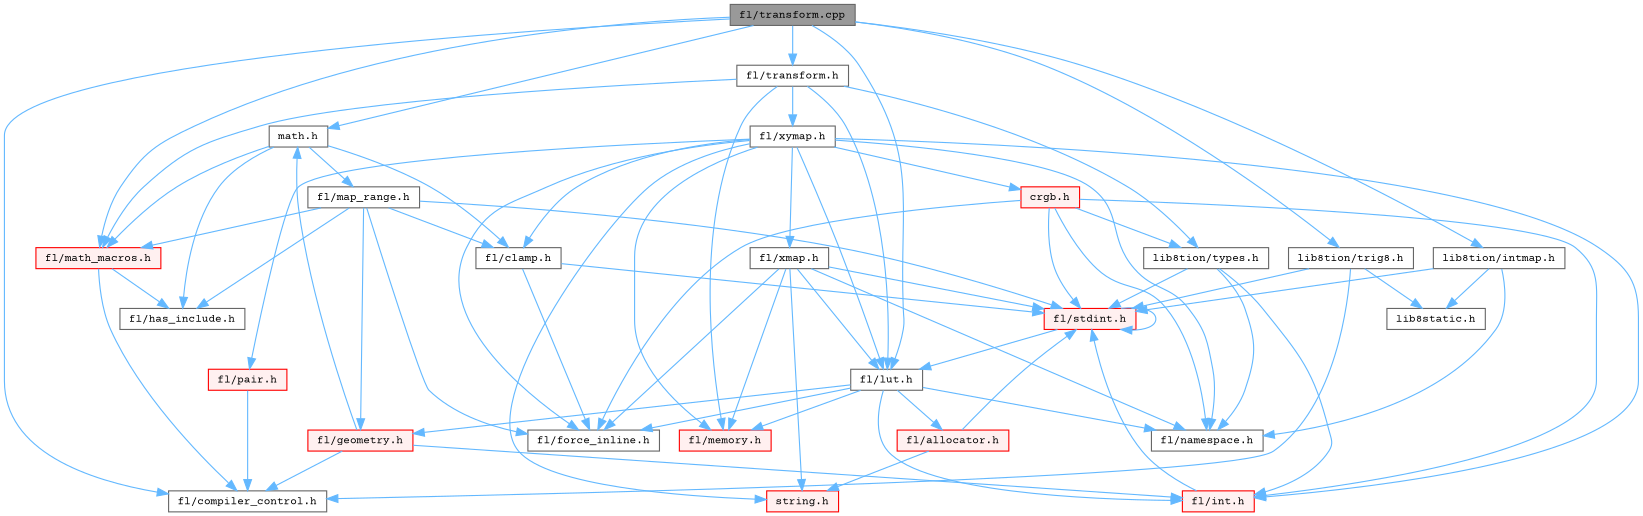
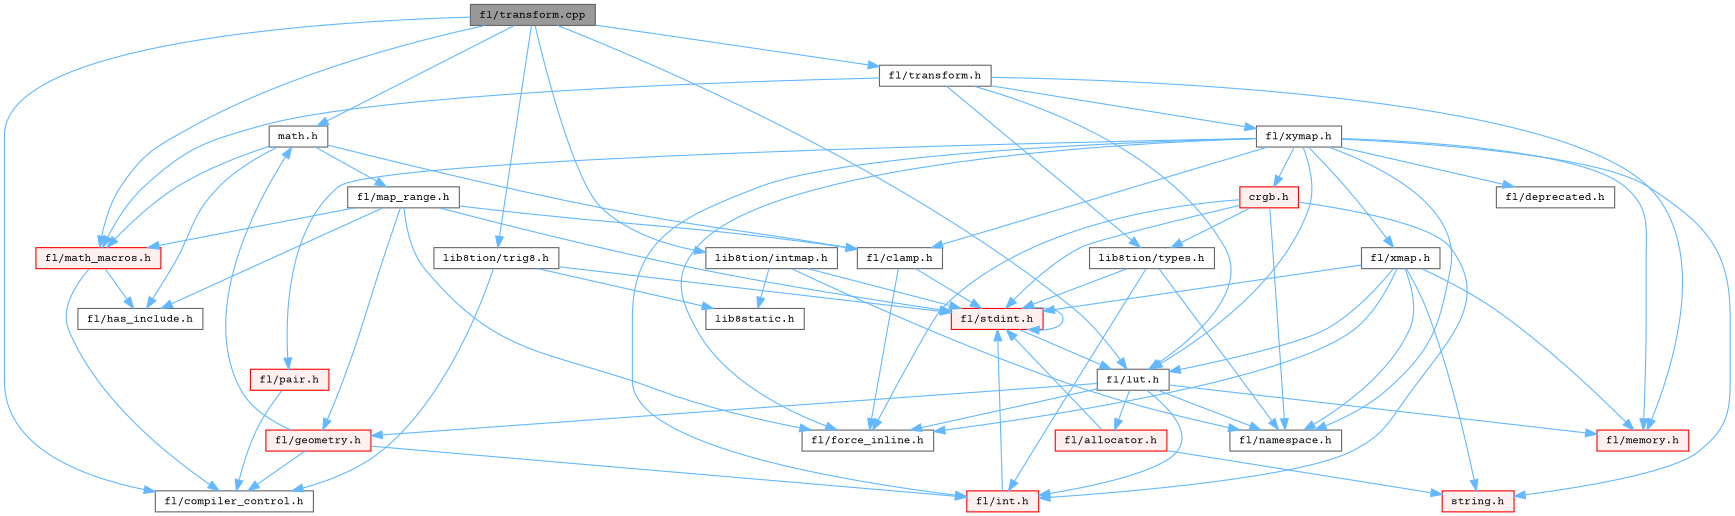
node "fl/deprecated.h": added
